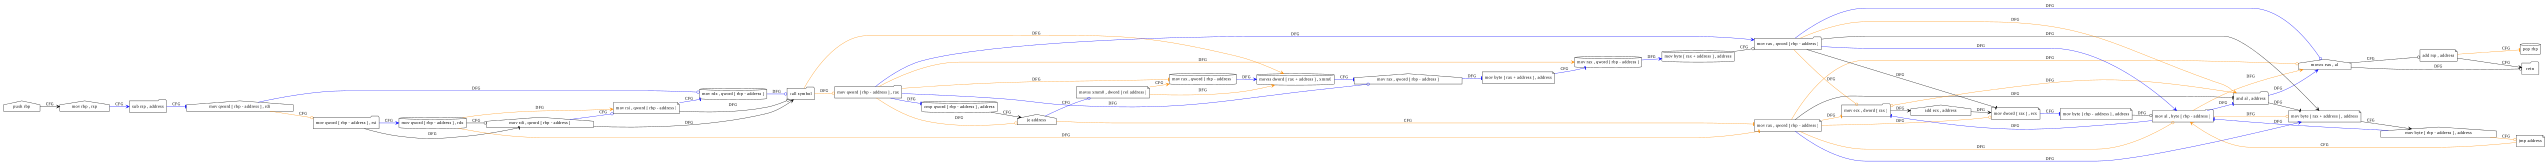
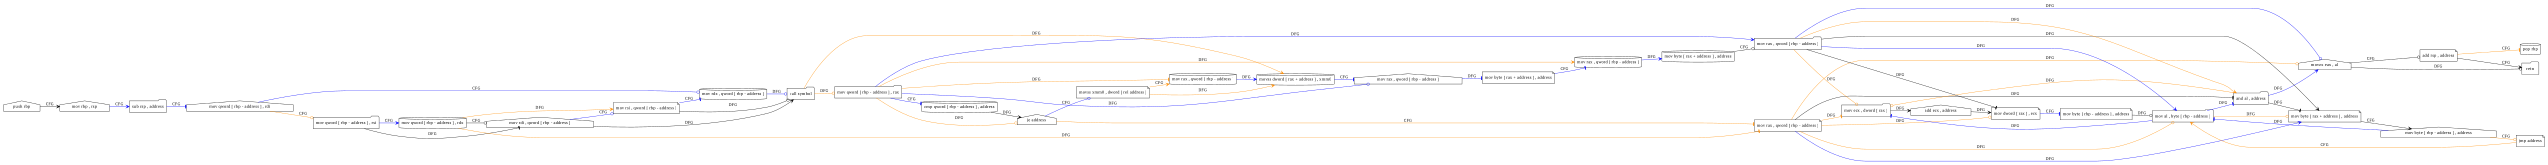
edge "mov al , byte [ rbp - address ]" -> "movzx eax , al": removed, label "DFG"
edge "mov qword [ rbp - address ] , rdi" -> "mov rdx , qword [ rbp - address ]": label "DFG" -> "CFG"
edge "mov qword [ rbp - address ] , rax" -> "cmp qword [ rbp - address ] , address": label "DFG" -> "CFG"
edge "cmp qword [ rbp - address ] , address" -> "je address": label "CFG" -> "DFG"
